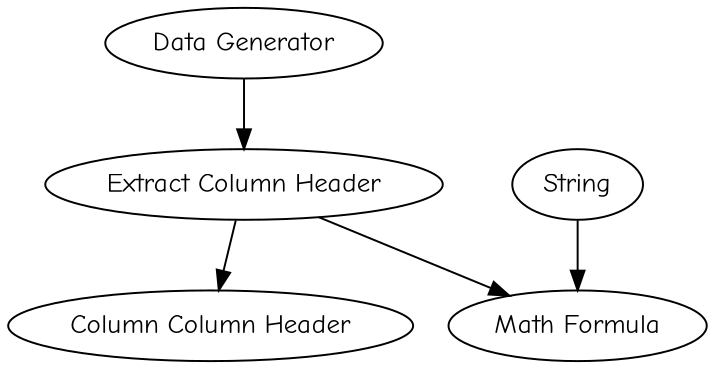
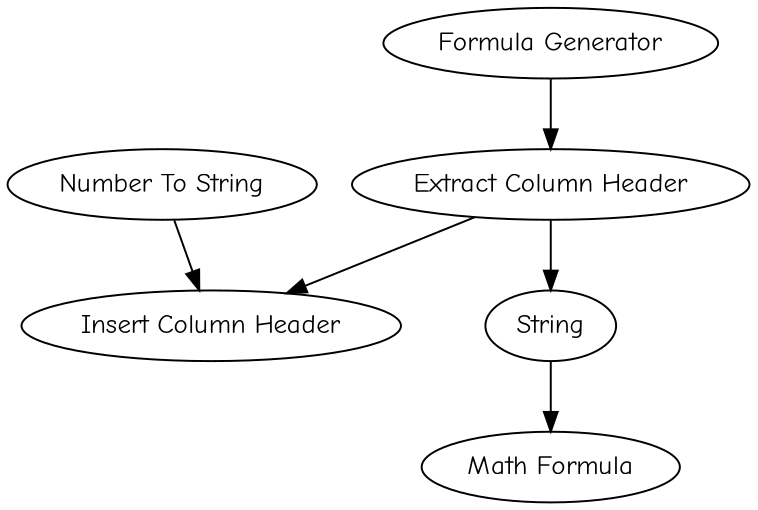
node "Data Generator": label "Data Generator" -> "Formula Generator"
node "Number To String": added
edge "Extract Column Header" -> "Math Formula": now "Extract Column Header" -> "String"
node "Column Column Header": label "Column Column Header" -> "Insert Column Header"
